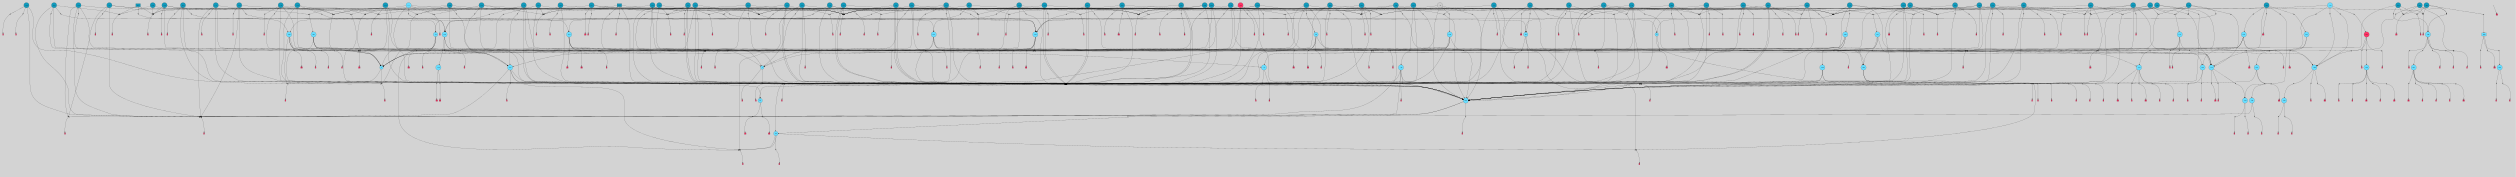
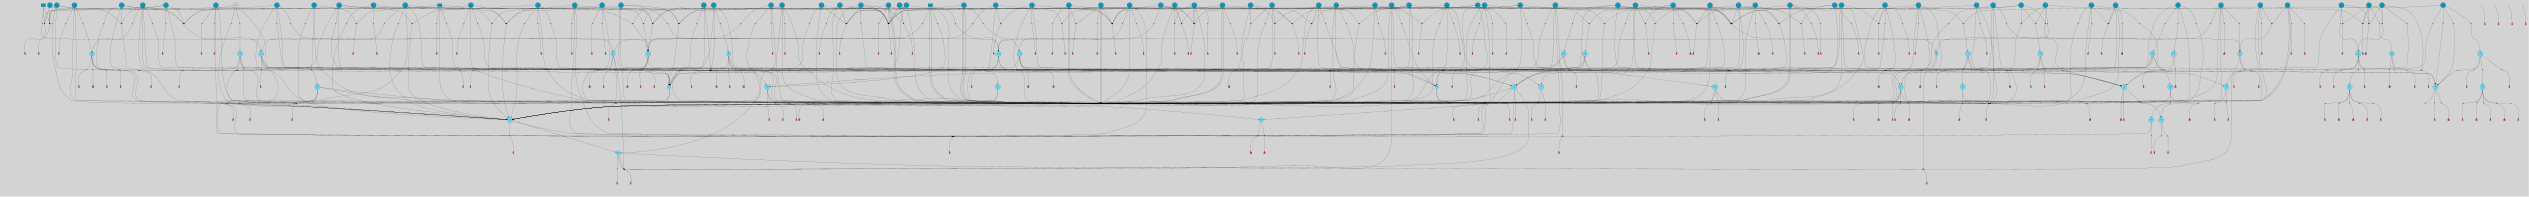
node "T772": fillcolor #66ddff -> #1199bb
node "T814": added
node "T657": shape circle -> box
node "T808": fillcolor #ff3366 -> #1199bb
node "T786": fillcolor #66ddff -> #1199bb
node "T383": shape circle -> box
node "T782": fillcolor #ff3366 -> #66ddff
node "T665": removed
node "T783": added
node "T785": removed
